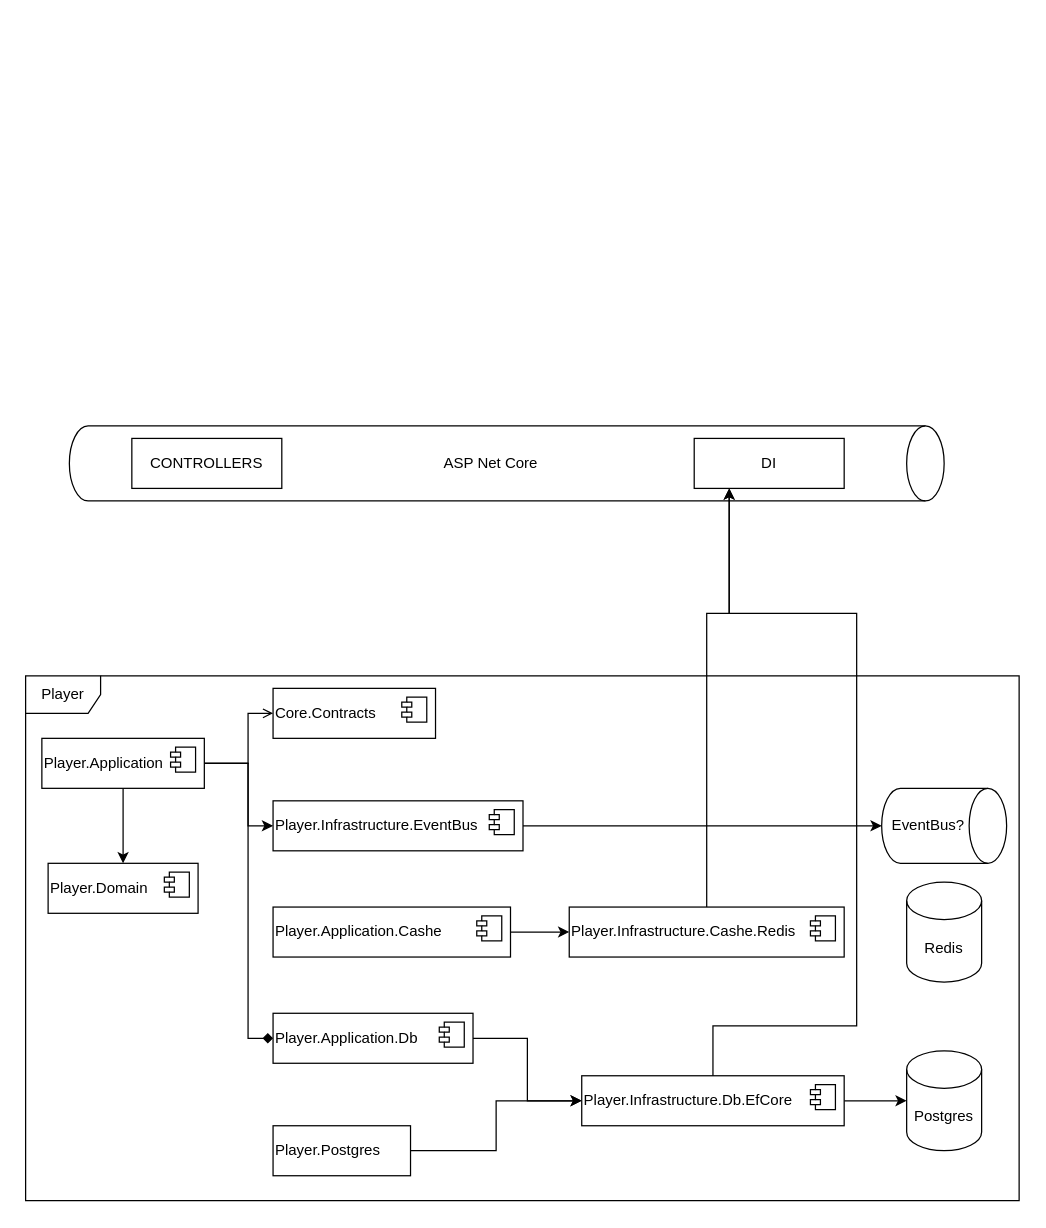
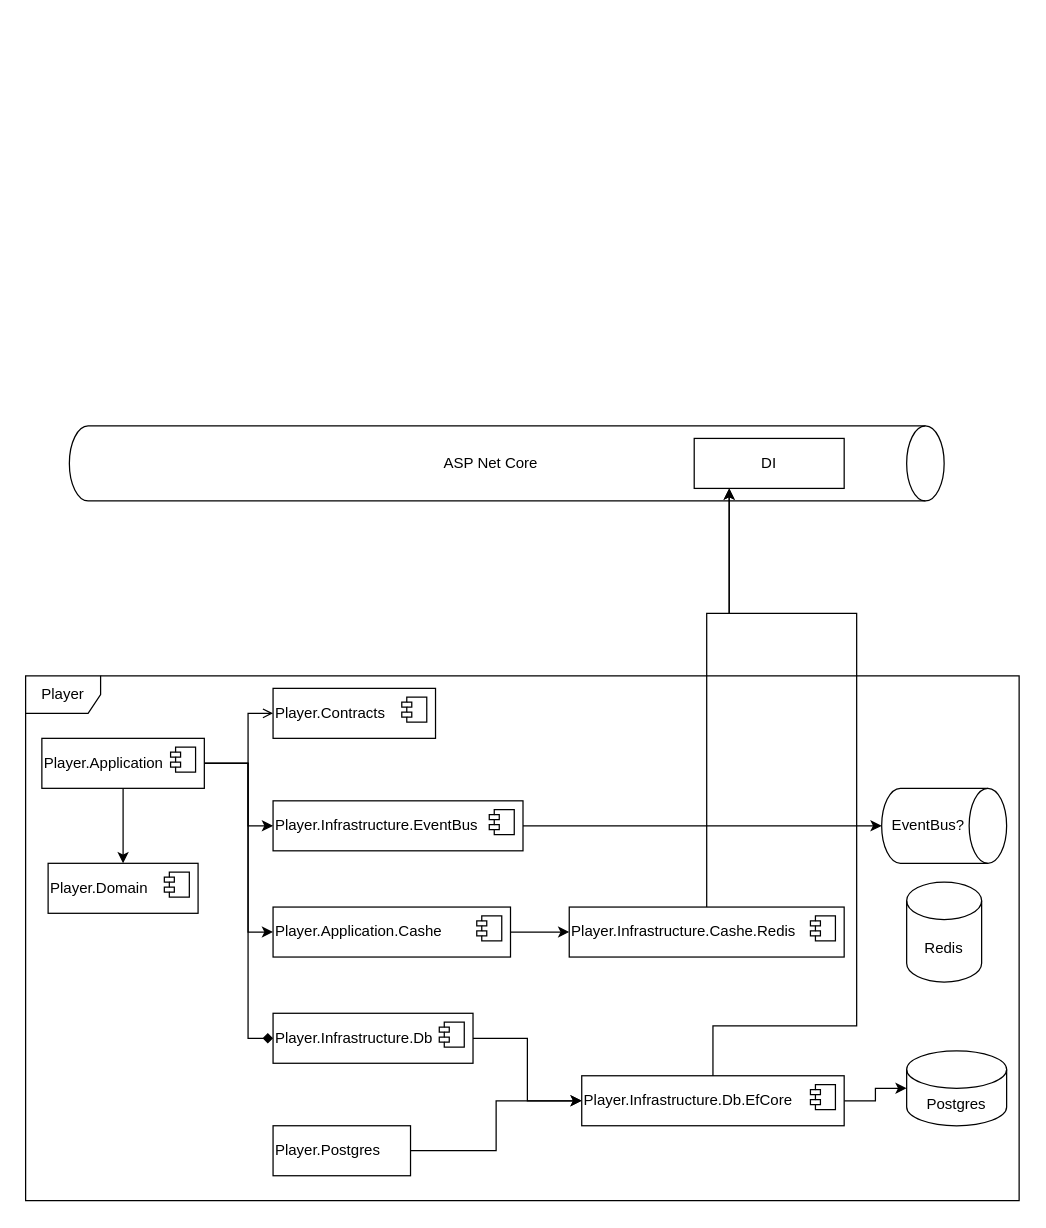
node "CONTROLLERS": removed
node "Core.Contracts": label "Core.Contracts" -> "Player.Contracts"
edge "Player.Application" -> "Player.Application.Cashe": added
node "Player.Application.Db": label "Player.Application.Db" -> "Player.Infrastructure.Db"
node "Postgres": size 75x100 -> 100x75
